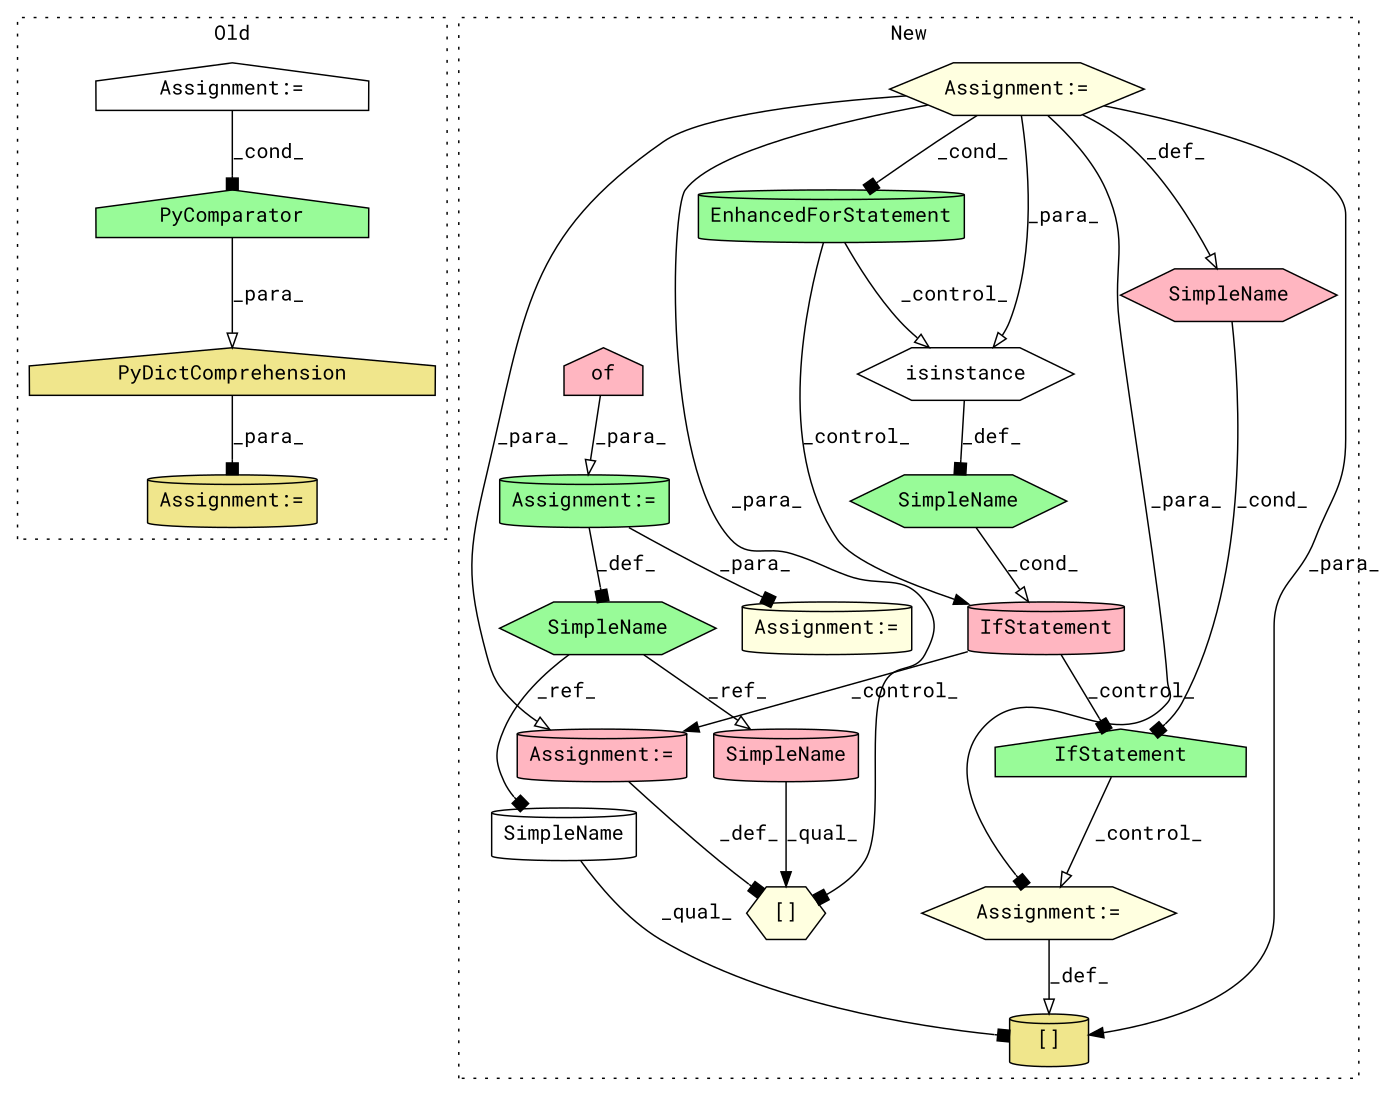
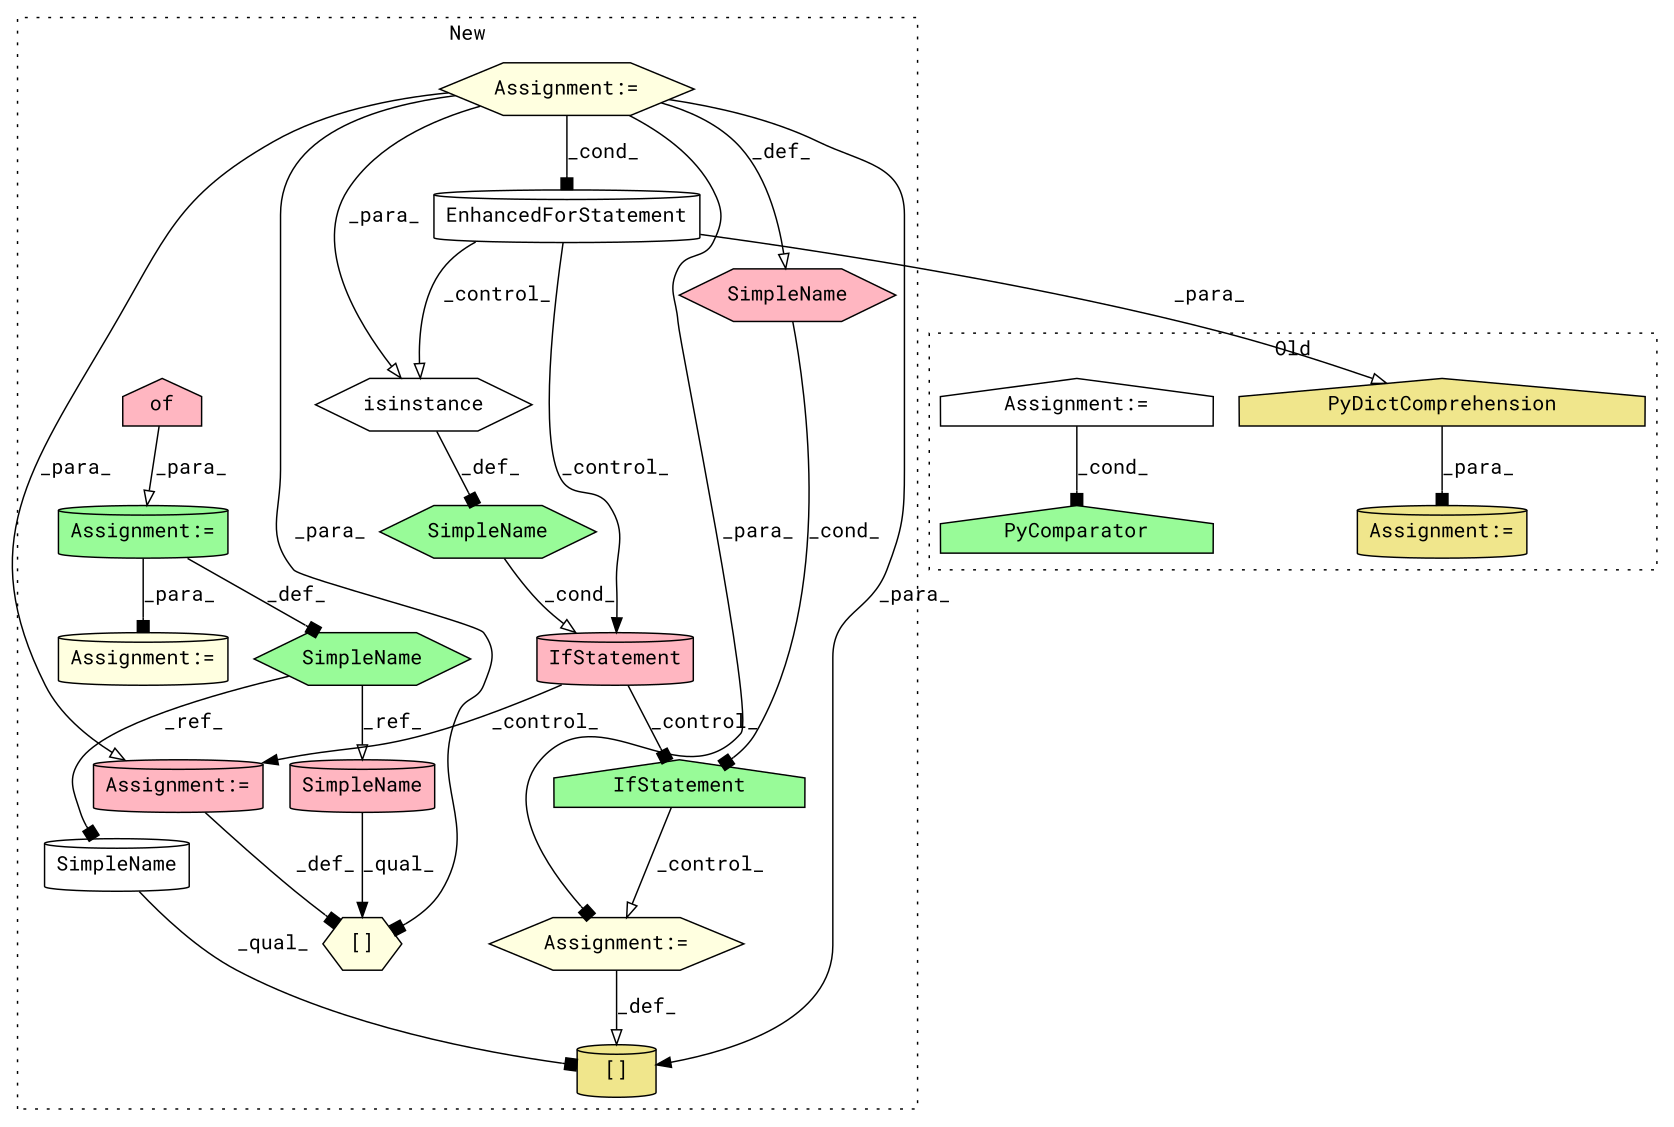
node "EnhancedForStatement": fillcolor palegreen -> white
edge "PyComparator" -> "PyDictComprehension": now "EnhancedForStatement" -> "PyDictComprehension"
